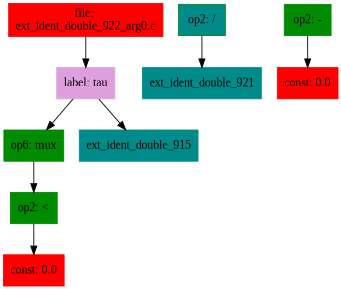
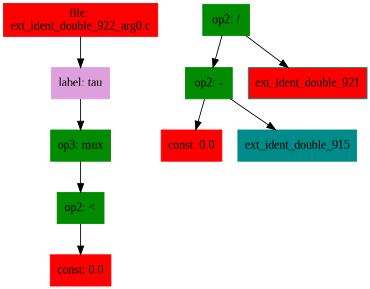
node "op2: /": fillcolor cyan4 -> green4
edge "op2: /" -> "op2: -": added
node "ext_ident_double_921": fillcolor cyan4 -> red1
edge "label: tau" -> "ext_ident_double_915": now "op2: -" -> "ext_ident_double_915"
node "op6: mux": label "op6: mux" -> "op3: mux"
